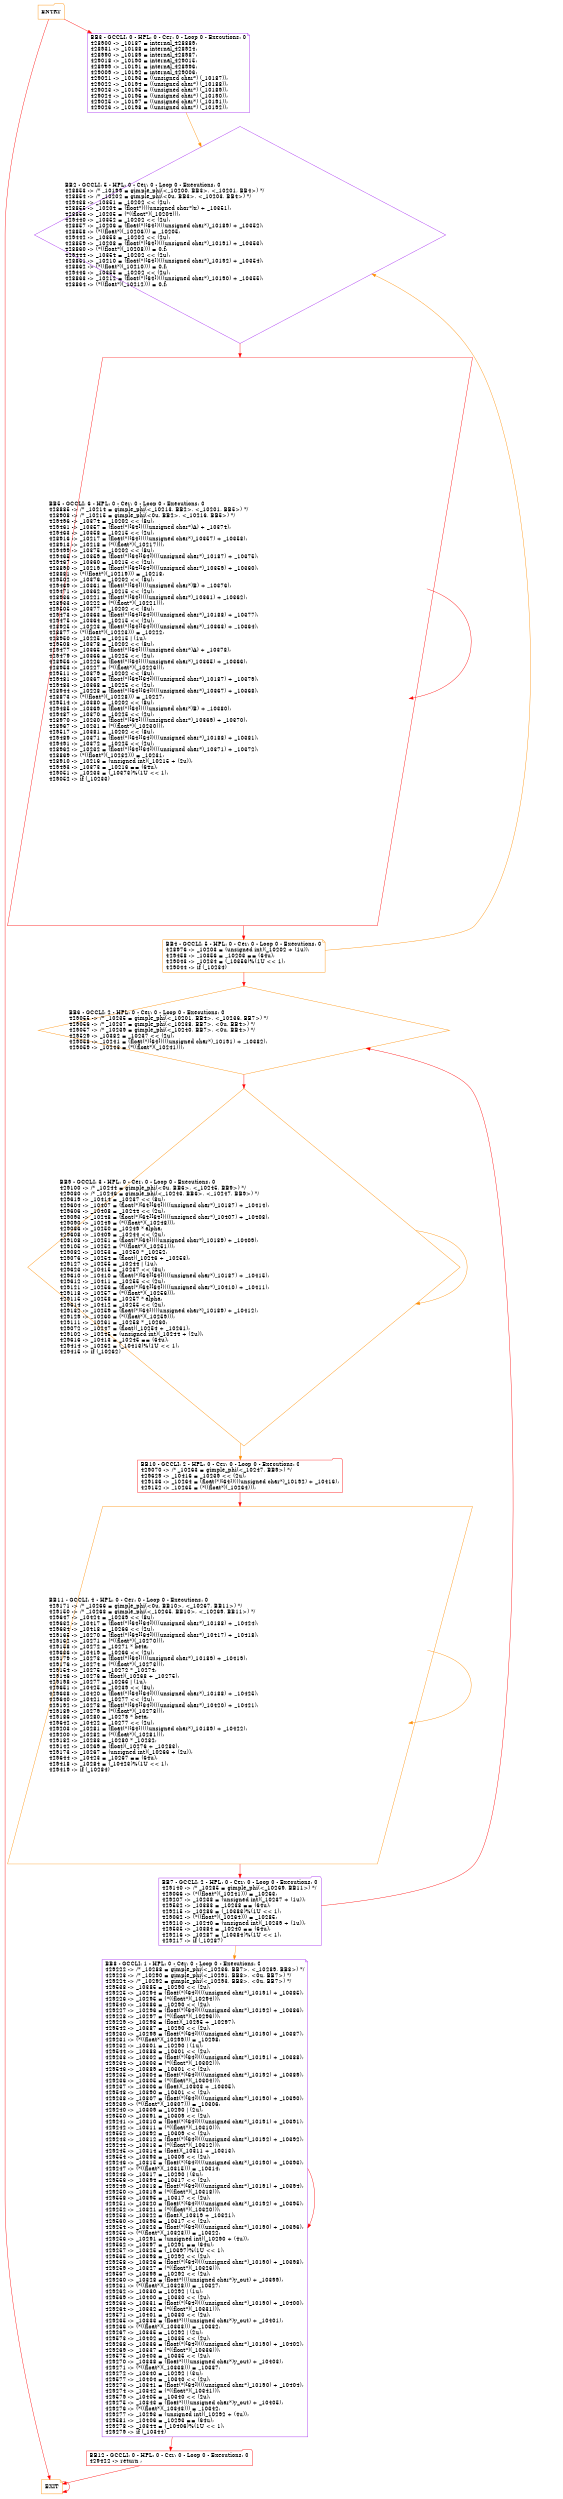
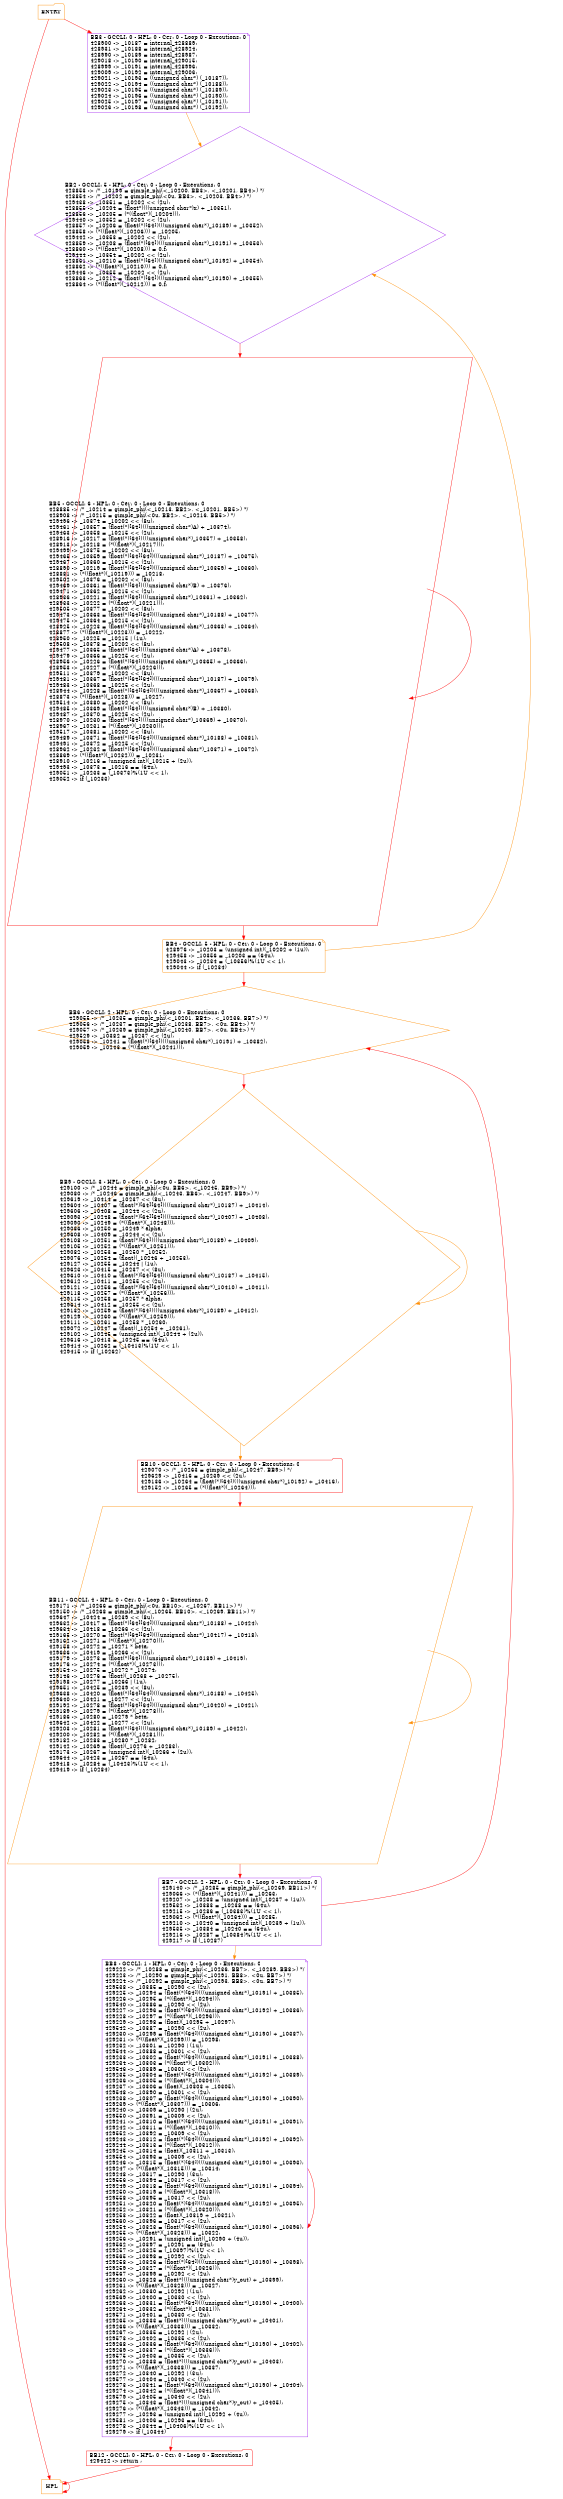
node "EXIT": label "EXIT" -> "HPL"
